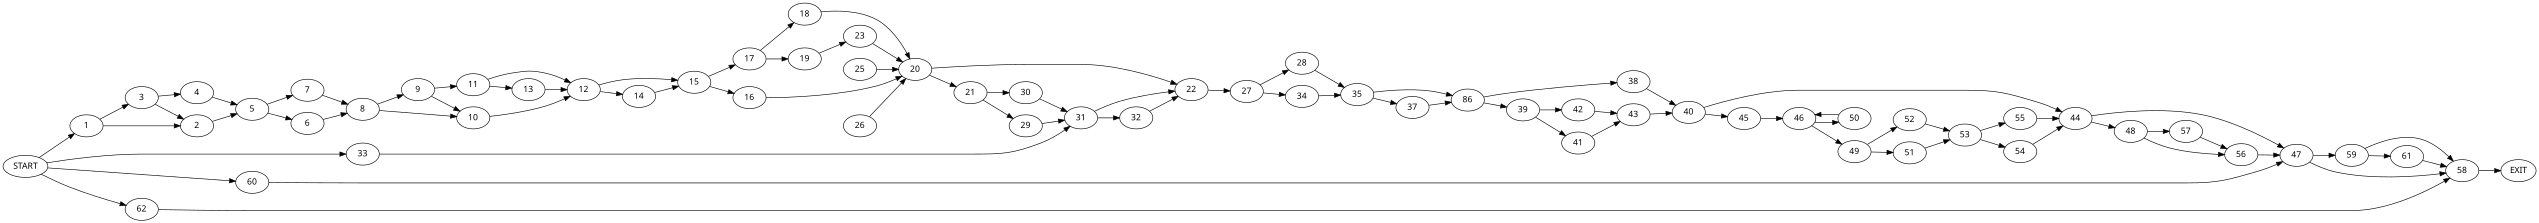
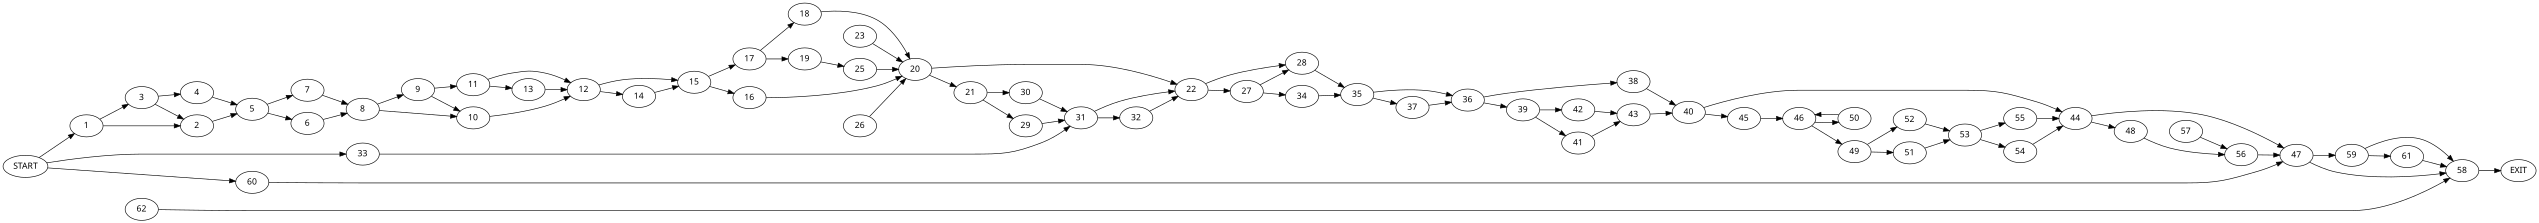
edge "19" -> "23": now "19" -> "25"
edge "22" -> "28": added
node "86": label "86" -> "36"
edge "48" -> "57": removed
edge "START" -> "62": removed
